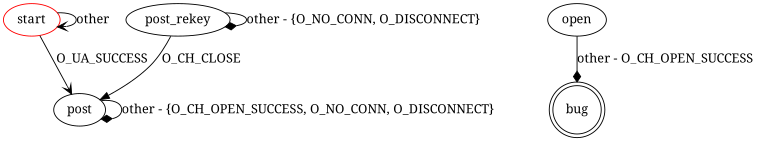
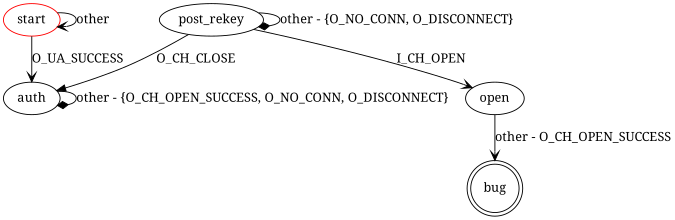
edge "post_rekey" -> "open": added, label "I_CH_OPEN"
edge "open" -> "bug": arrowhead diamond -> vee
node "post": label "post" -> "auth"
